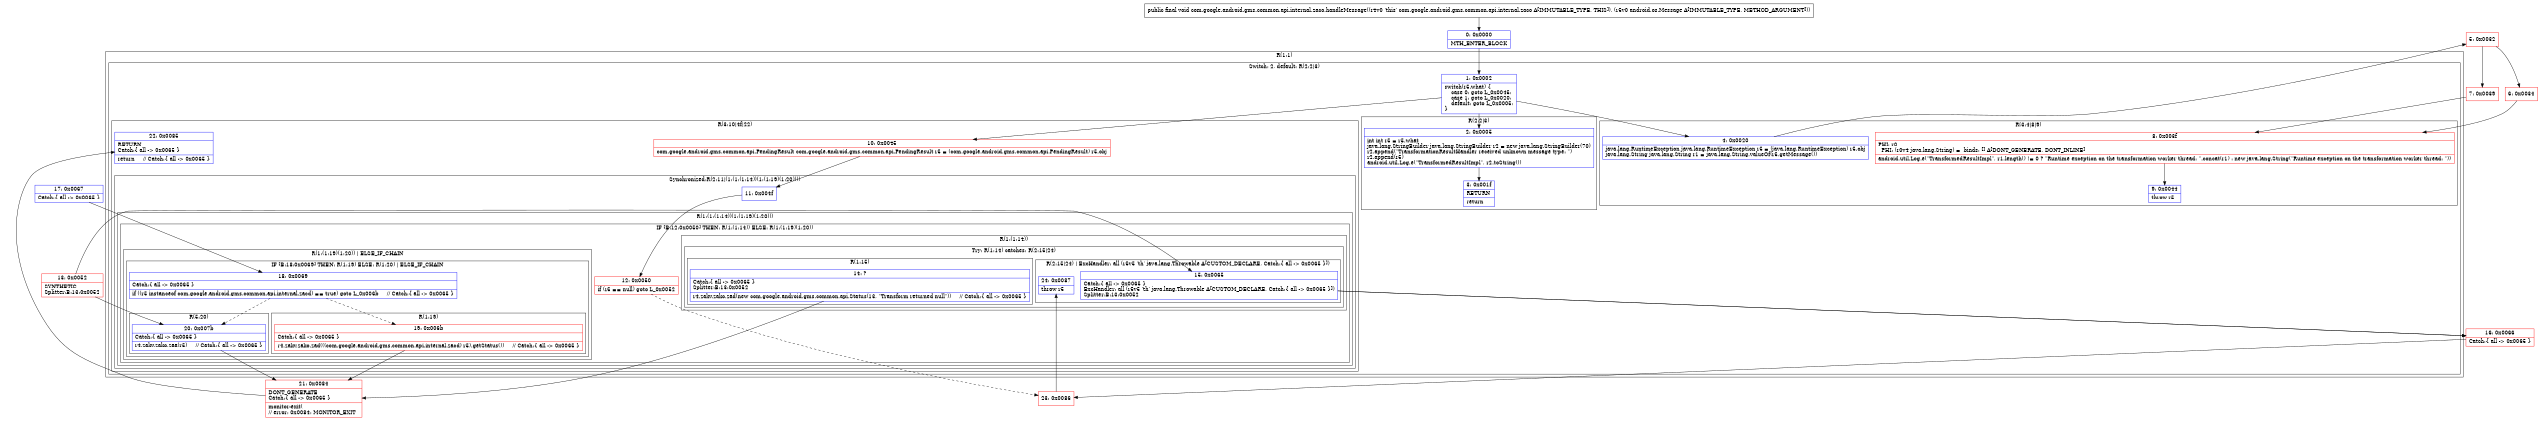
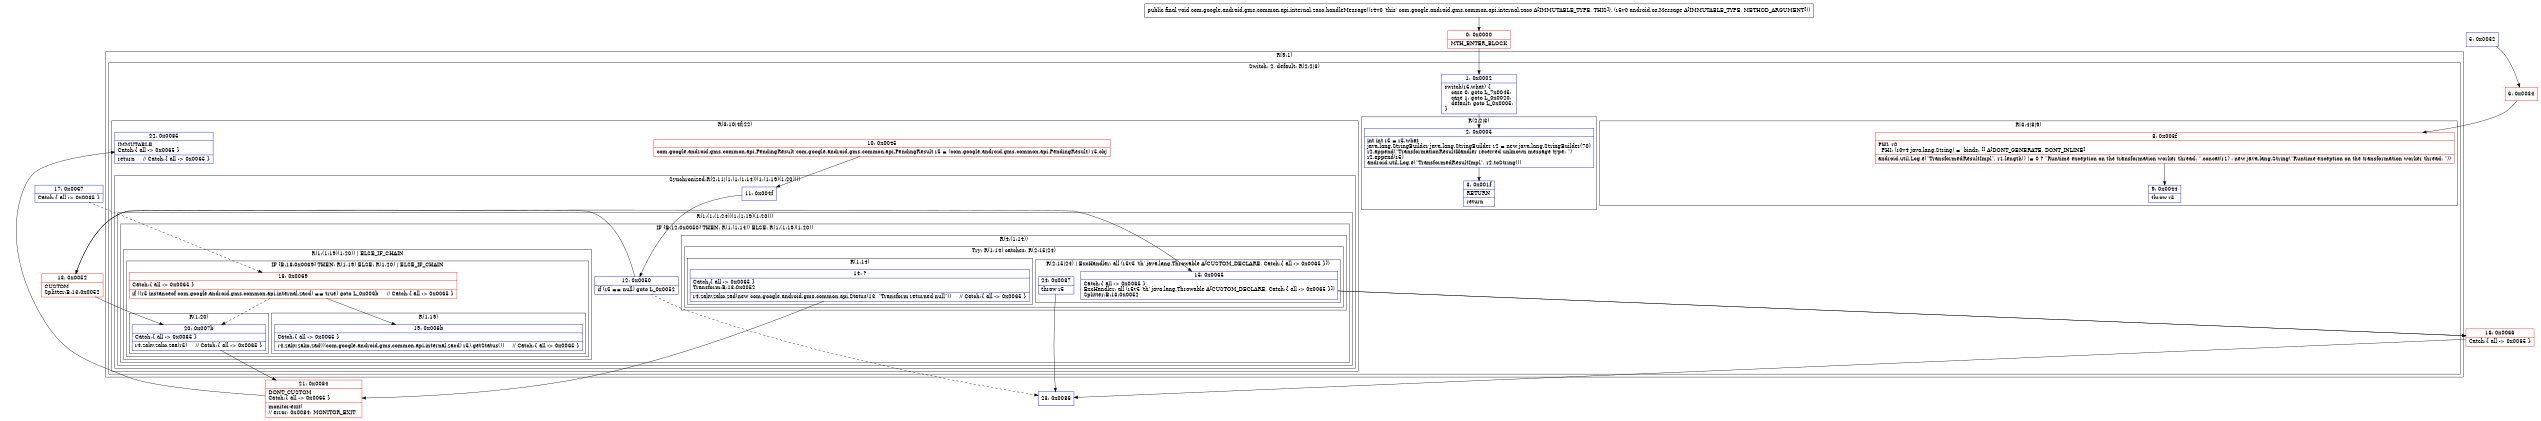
node "0: 0x0000": color blue -> red
node "5: 0x0032": color red -> blue
cluster "R(1:1)": label "R(1:1)" -> "R(9:1)"
node "1: 0x0002": text "case 0: goto L_0x0045;" -> "case 0: goto L_7x0045;"
node "7: 0x0039": removed
edge "1: 0x0002" -> "10: 0x0045": removed
node "22: 0x0085": text "RETURN" -> "IMMUTABLE"
node "4: 0x0020": removed
edge "12: 0x0050" -> "13: 0x0052": added
cluster "R(1:(1:(1:14))(1:(1:19)(1:20)))": label "R(1:(1:(1:14))(1:(1:19)(1:20)))" -> "R(1:(1:(1:24))(1:(1:19)(1:20)))"
edge "17: 0x0067" -> "18: 0x0069": style solid -> dashed
cluster "R(1:(1:14))": label "R(1:(1:14))" -> "R(4:(1:14))"
cluster "R(1:15)": label "R(1:15)" -> "R(1:14)"
node "18: 0x0069": color blue -> red
node "12: 0x0050": color red -> blue
node "13: 0x0052": text "SYNTHETIC" -> "CUSTOM"
node "14: ?": text "Splitter:B:13:0x0052" -> "Transform:B:13:0x0052"
edge "18: 0x0069" -> "19: 0x006b": style dashed -> solid
cluster "R(5:20)": label "R(5:20)" -> "R(1:20)"
node "19: 0x006b": color red -> blue
edge "23: 0x0086" -> "24: 0x0087": reversed
edge "19: 0x006b" -> "21: 0x0084": removed
node "21: 0x0084": text "DONT_GENERATE" -> "DONT_CUSTOM"
node "23: 0x0086": color red -> blue
